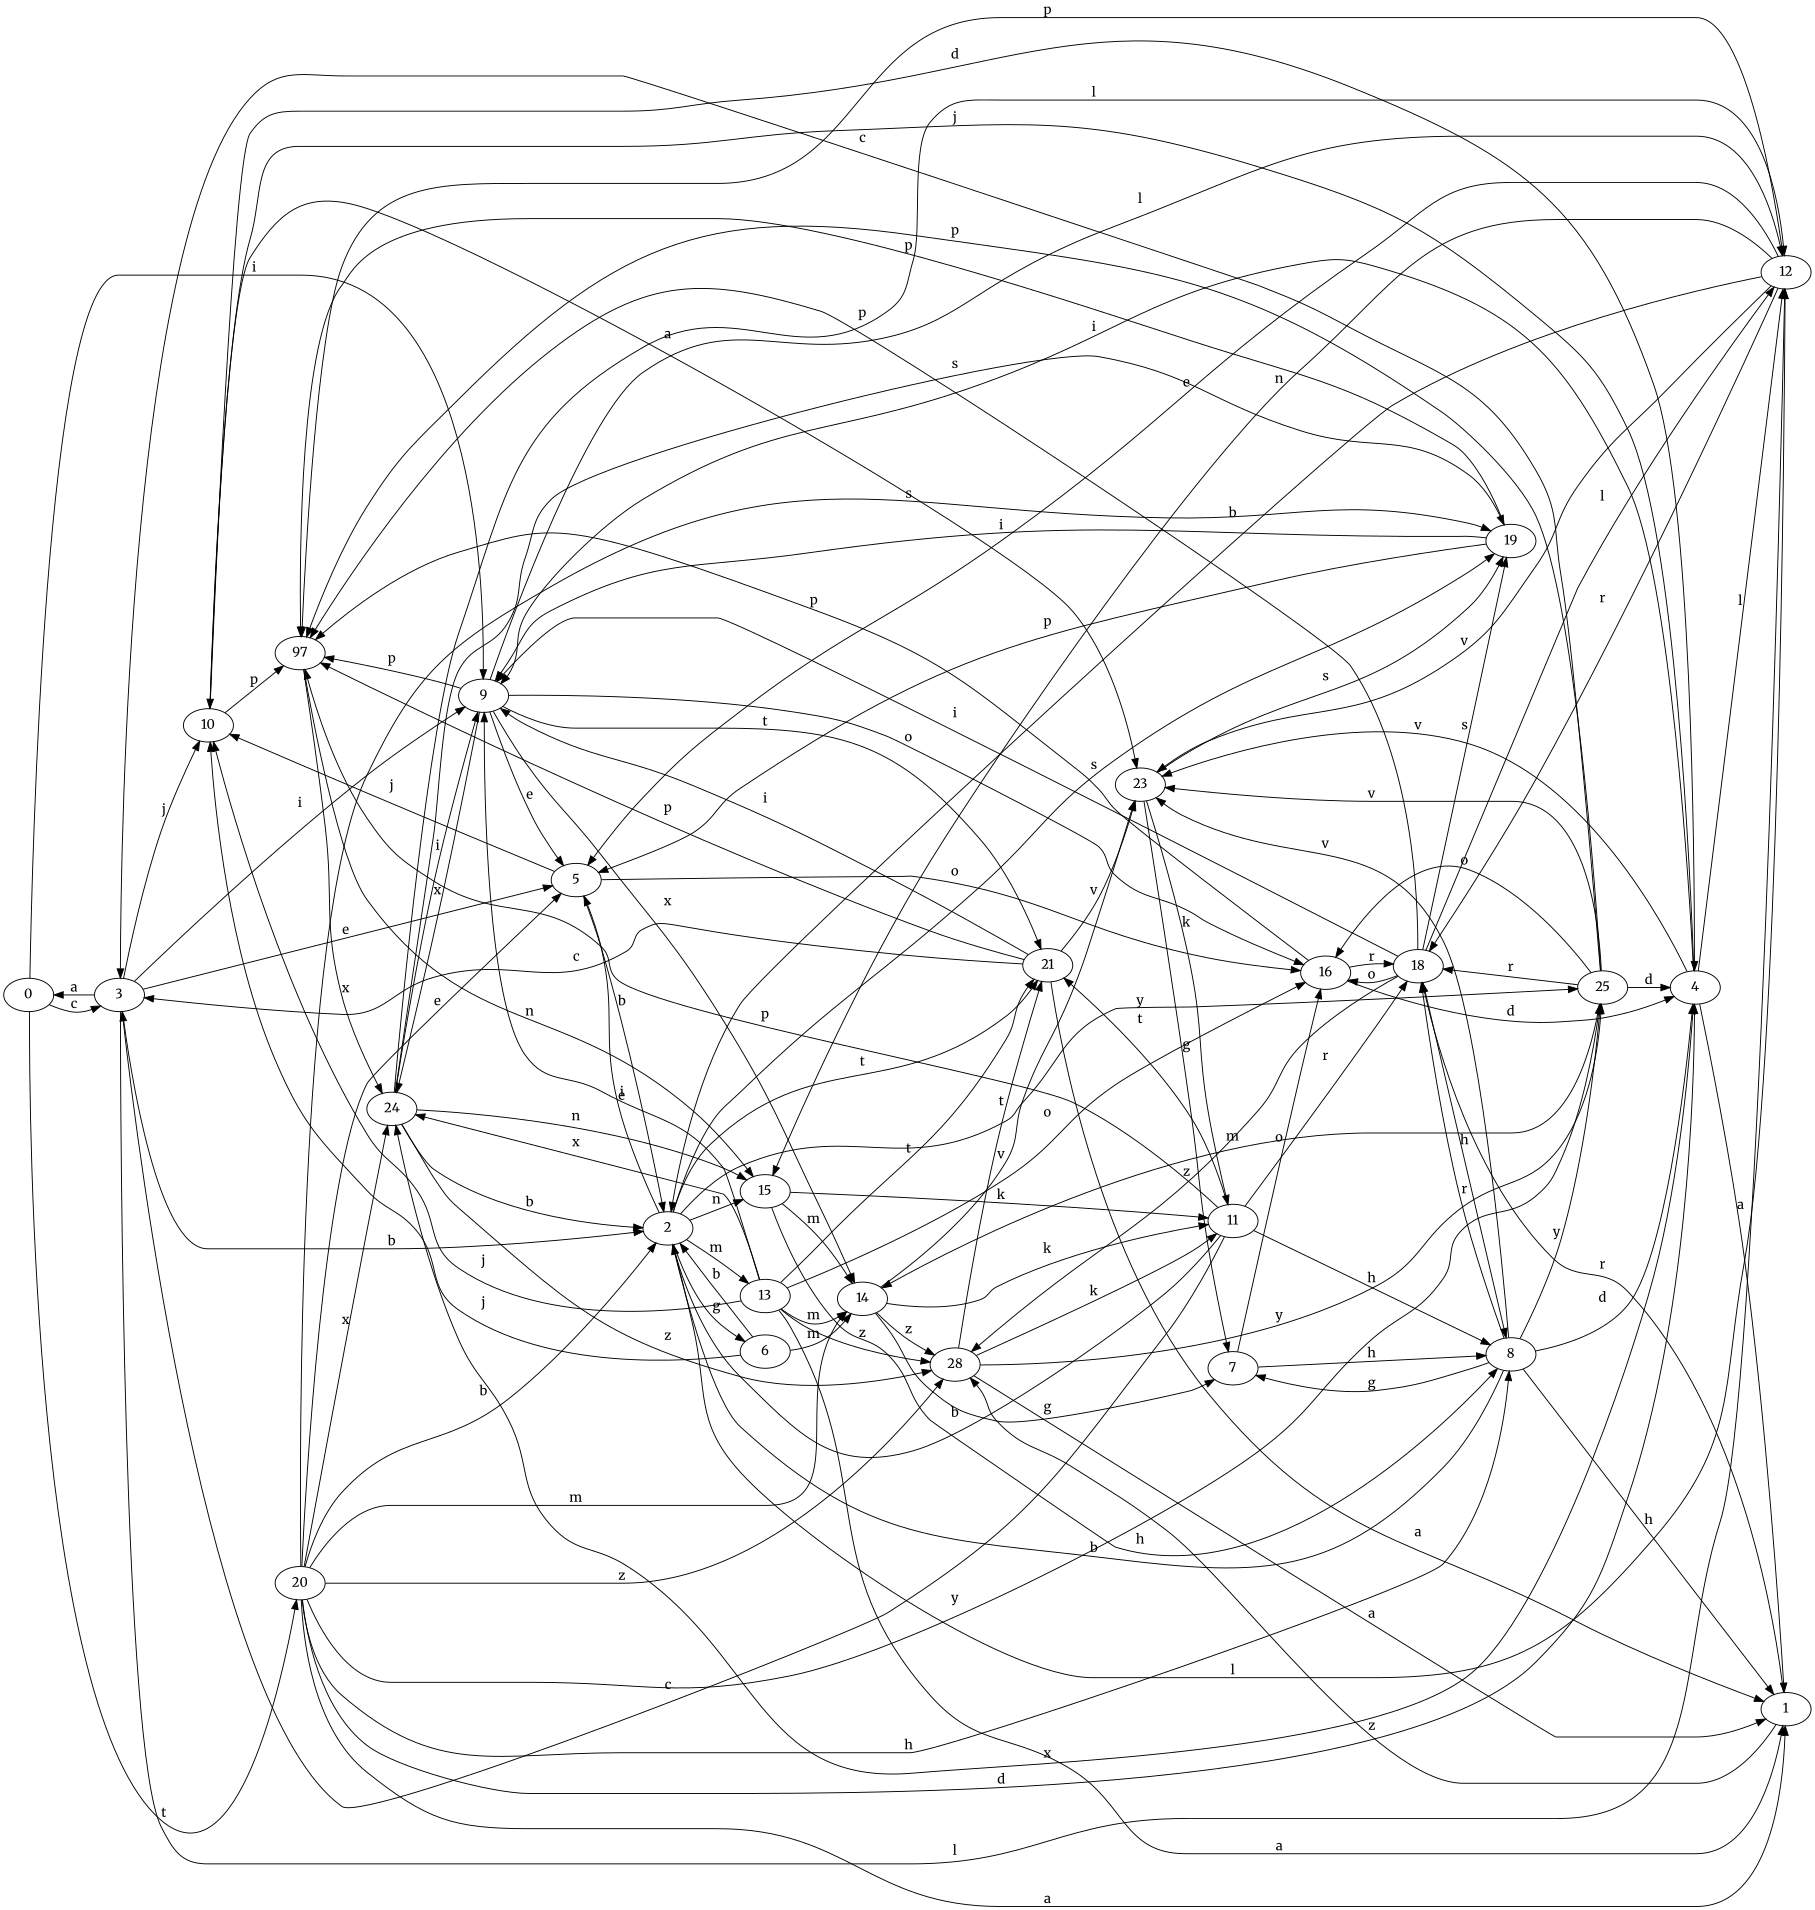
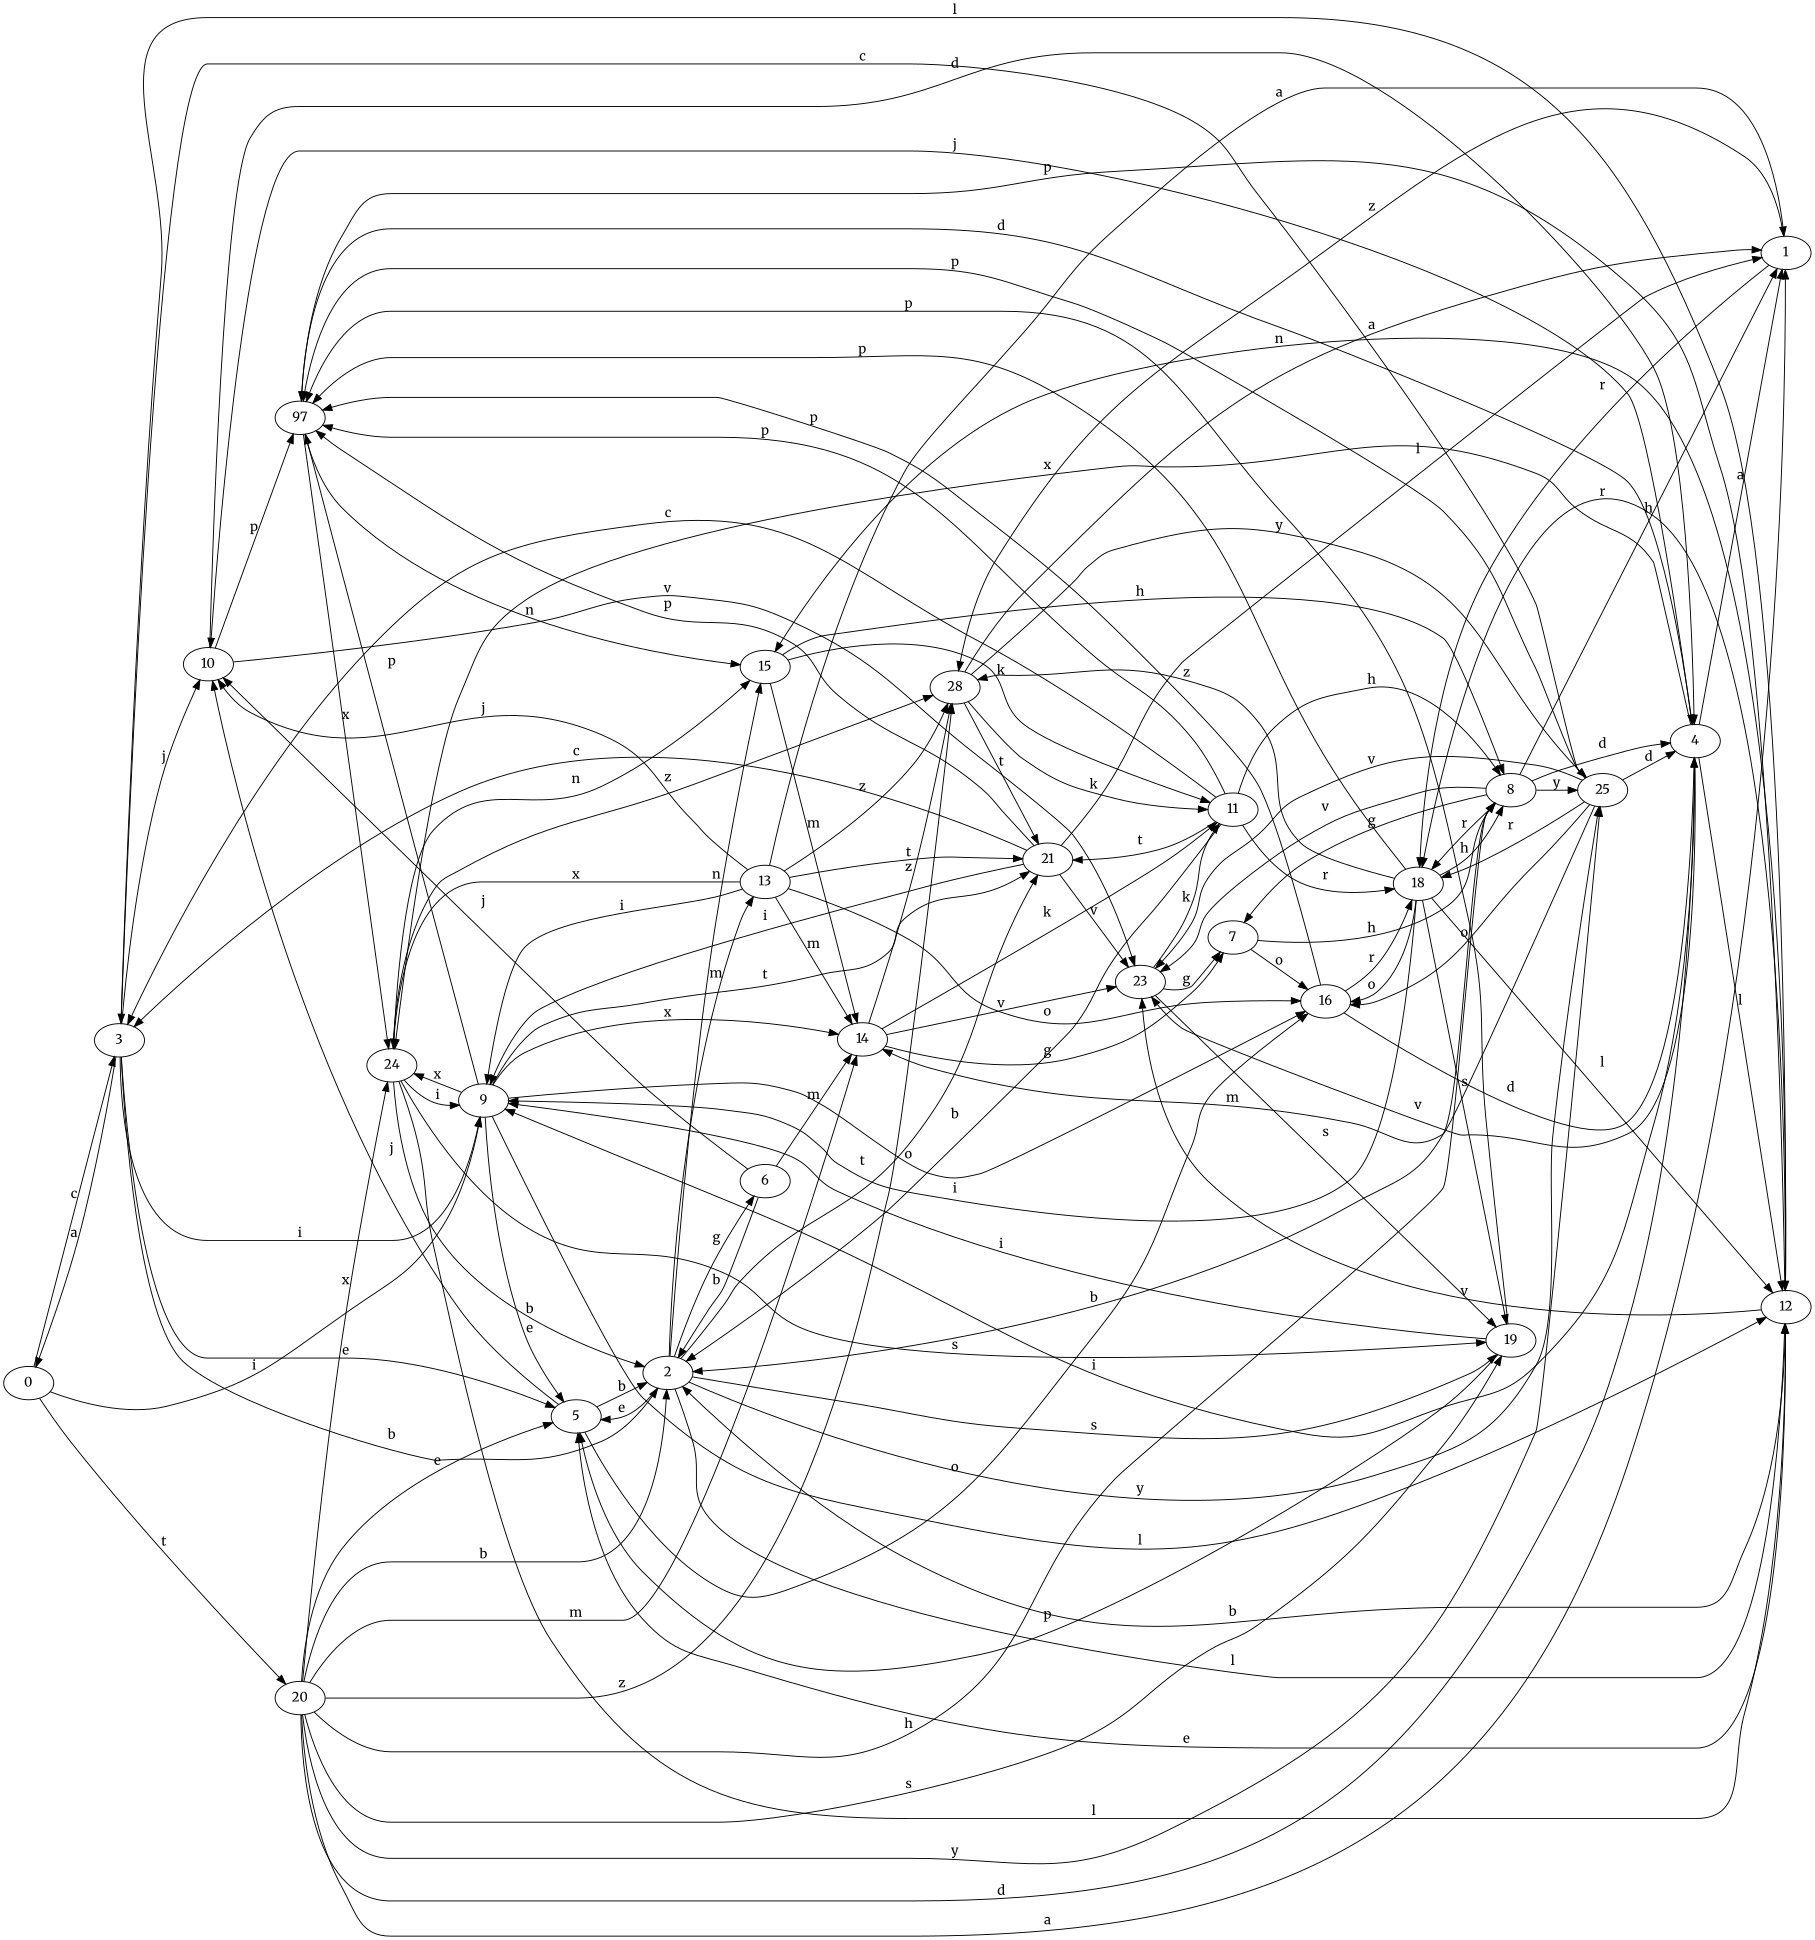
edge "97" -> "4": added, label "d"
edge "10" -> "23": label "a" -> "v"
edge "21" -> "1": label "a" -> "l"
